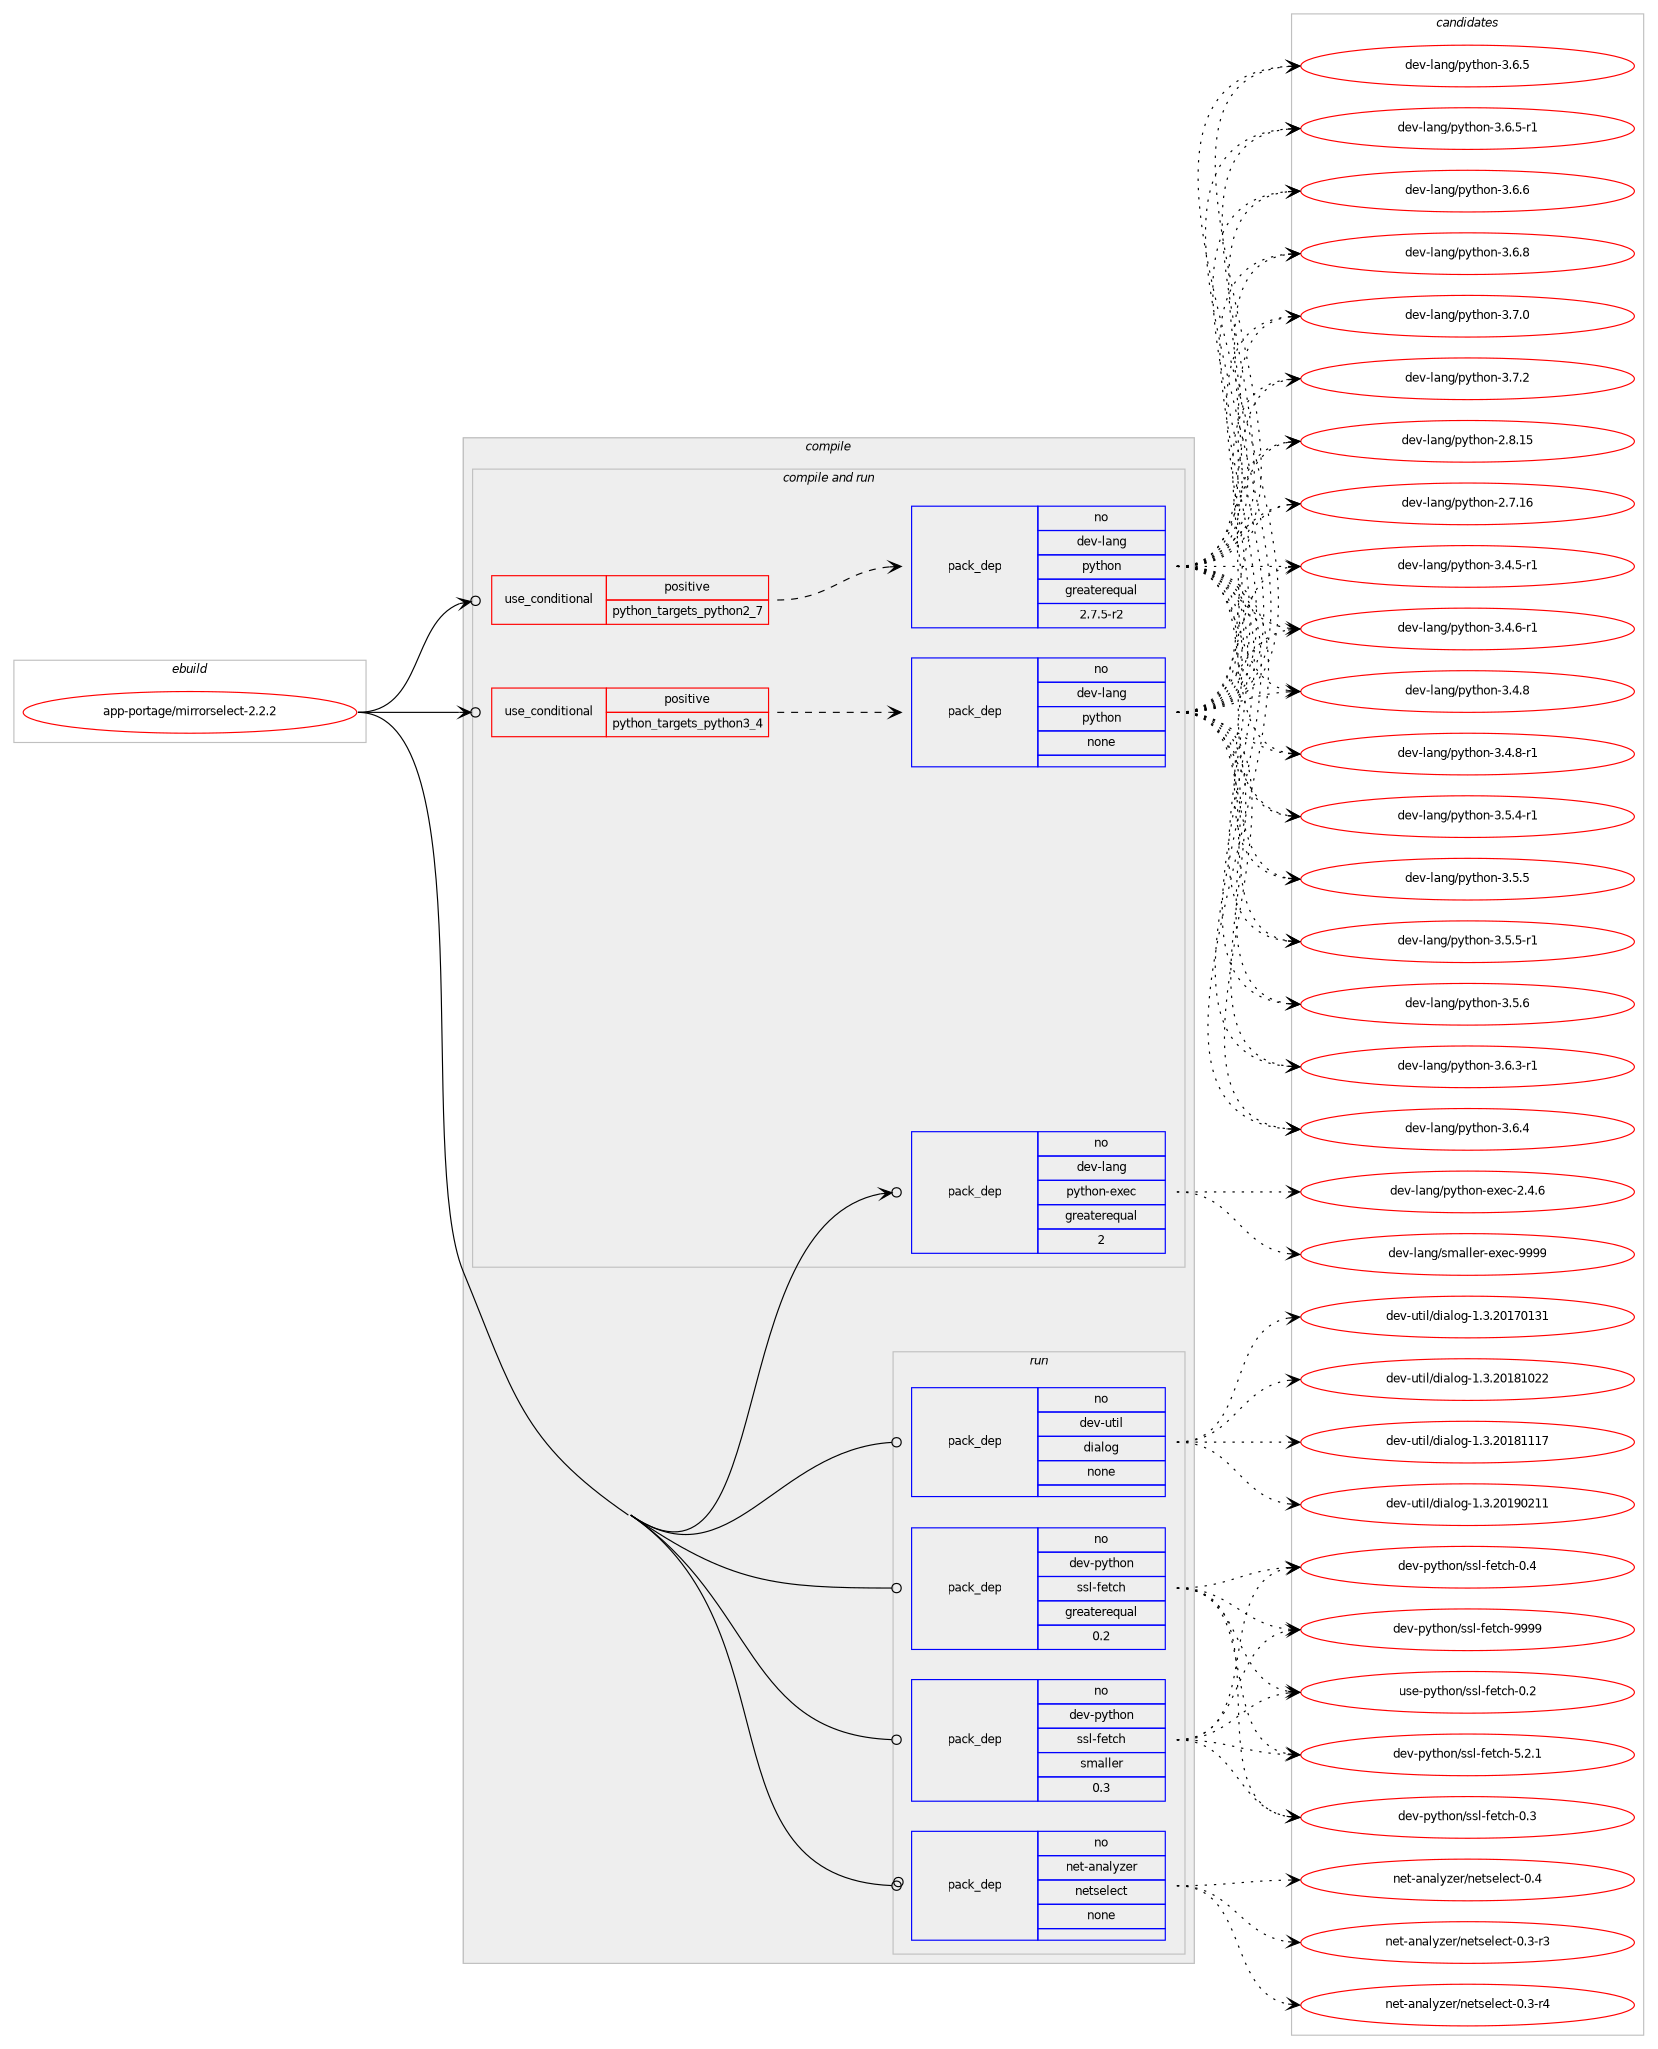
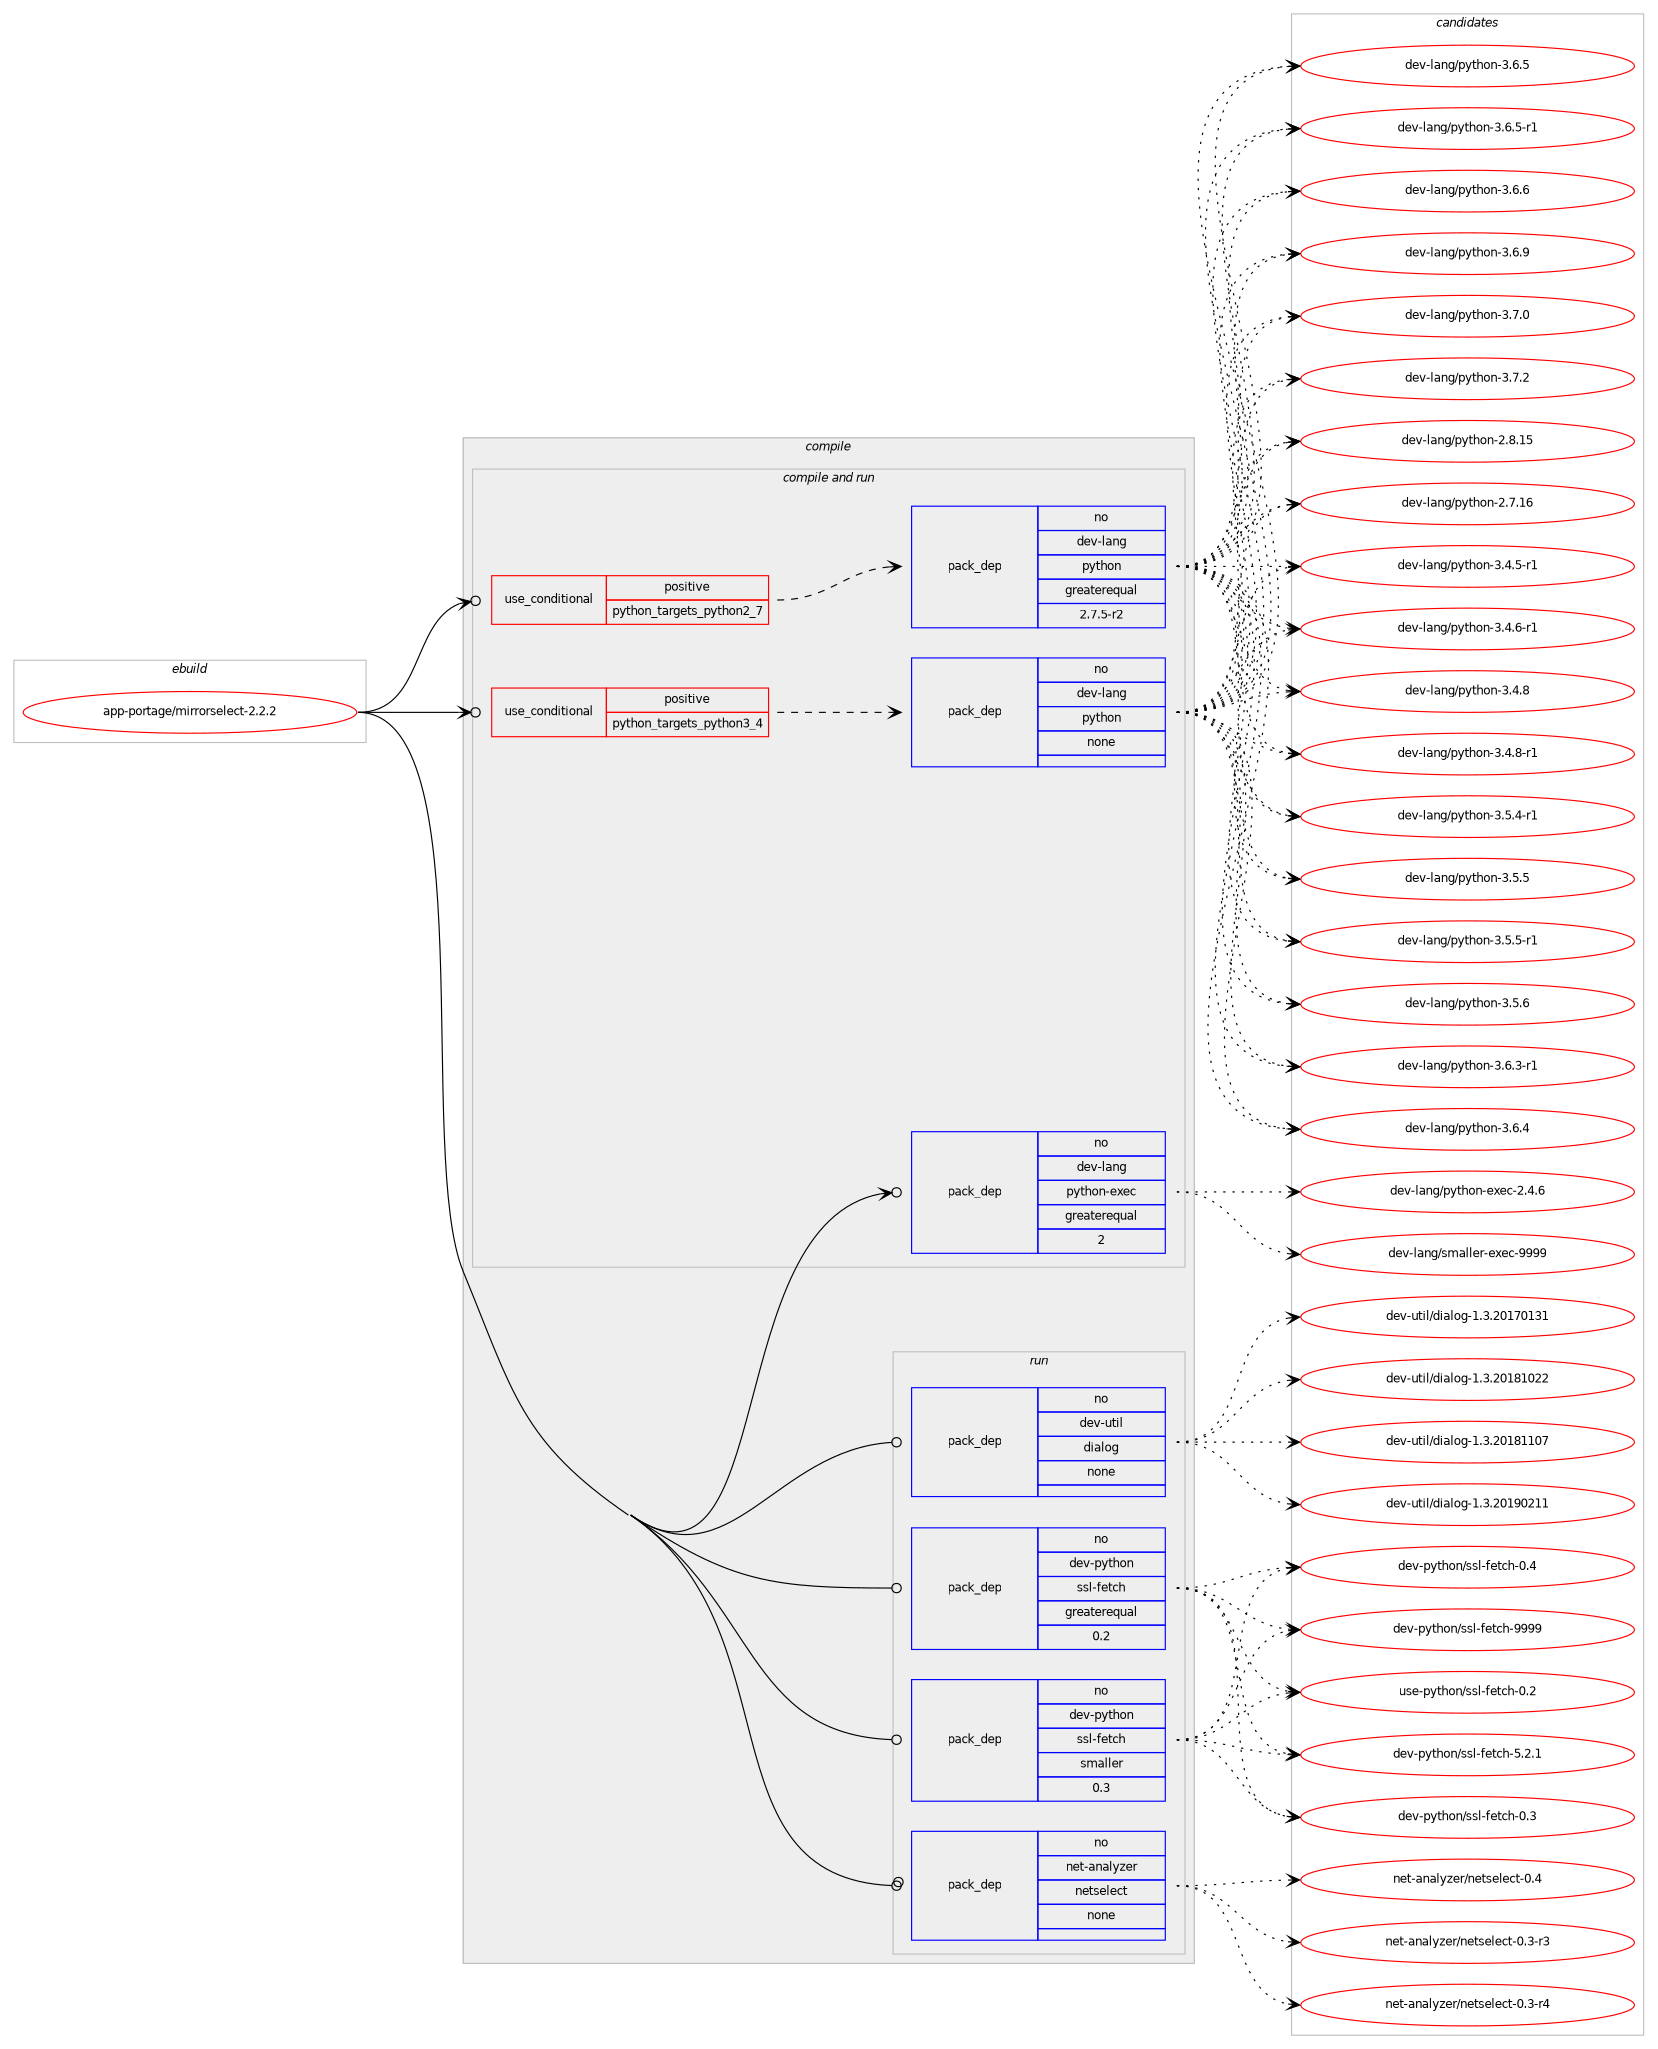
node "dev-lang/python-3.6.8": label "dev-lang/python-3.6.8" -> "dev-lang/python-3.6.9"
node "dev-util/dialog-1.3.20181117": label "dev-util/dialog-1.3.20181117" -> "dev-util/dialog-1.3.20181107"
